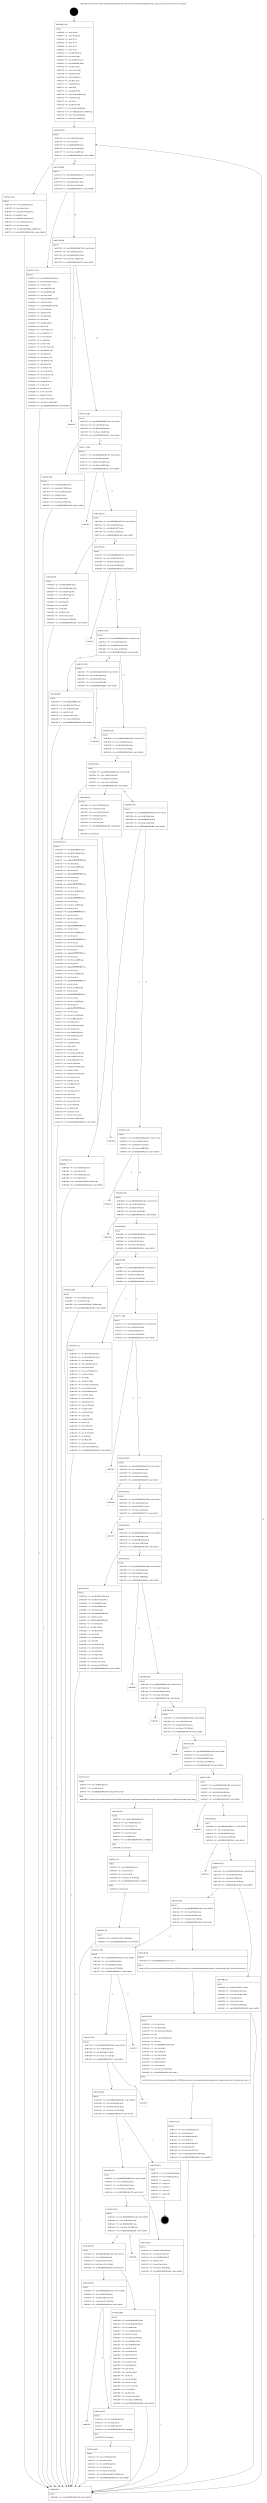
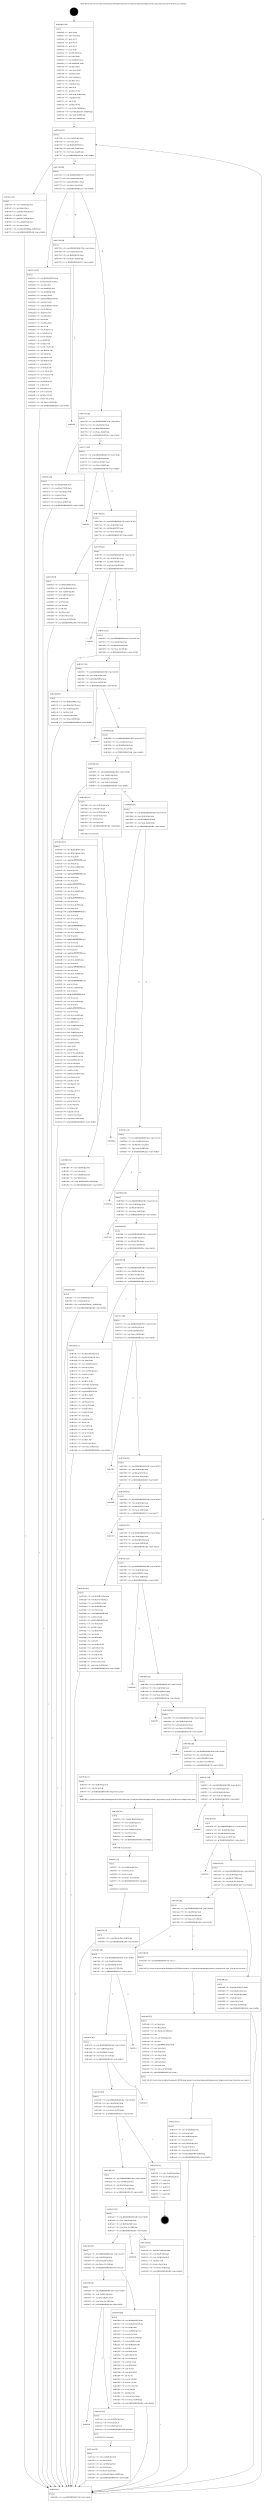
edge "0x401789 [28]" -> "0x4017a5 [28]": now "0x40176d [28]" -> "0x4017a5 [28]"
edge "0x401815 [28]" -> "0x40184d [28]": now "0x401831 [28]" -> "0x40184d [28]"
edge "0x401ab5 [28]" -> "0x401c9f [30]": now "0x401ad1 [28]" -> "0x401c9f [30]"
